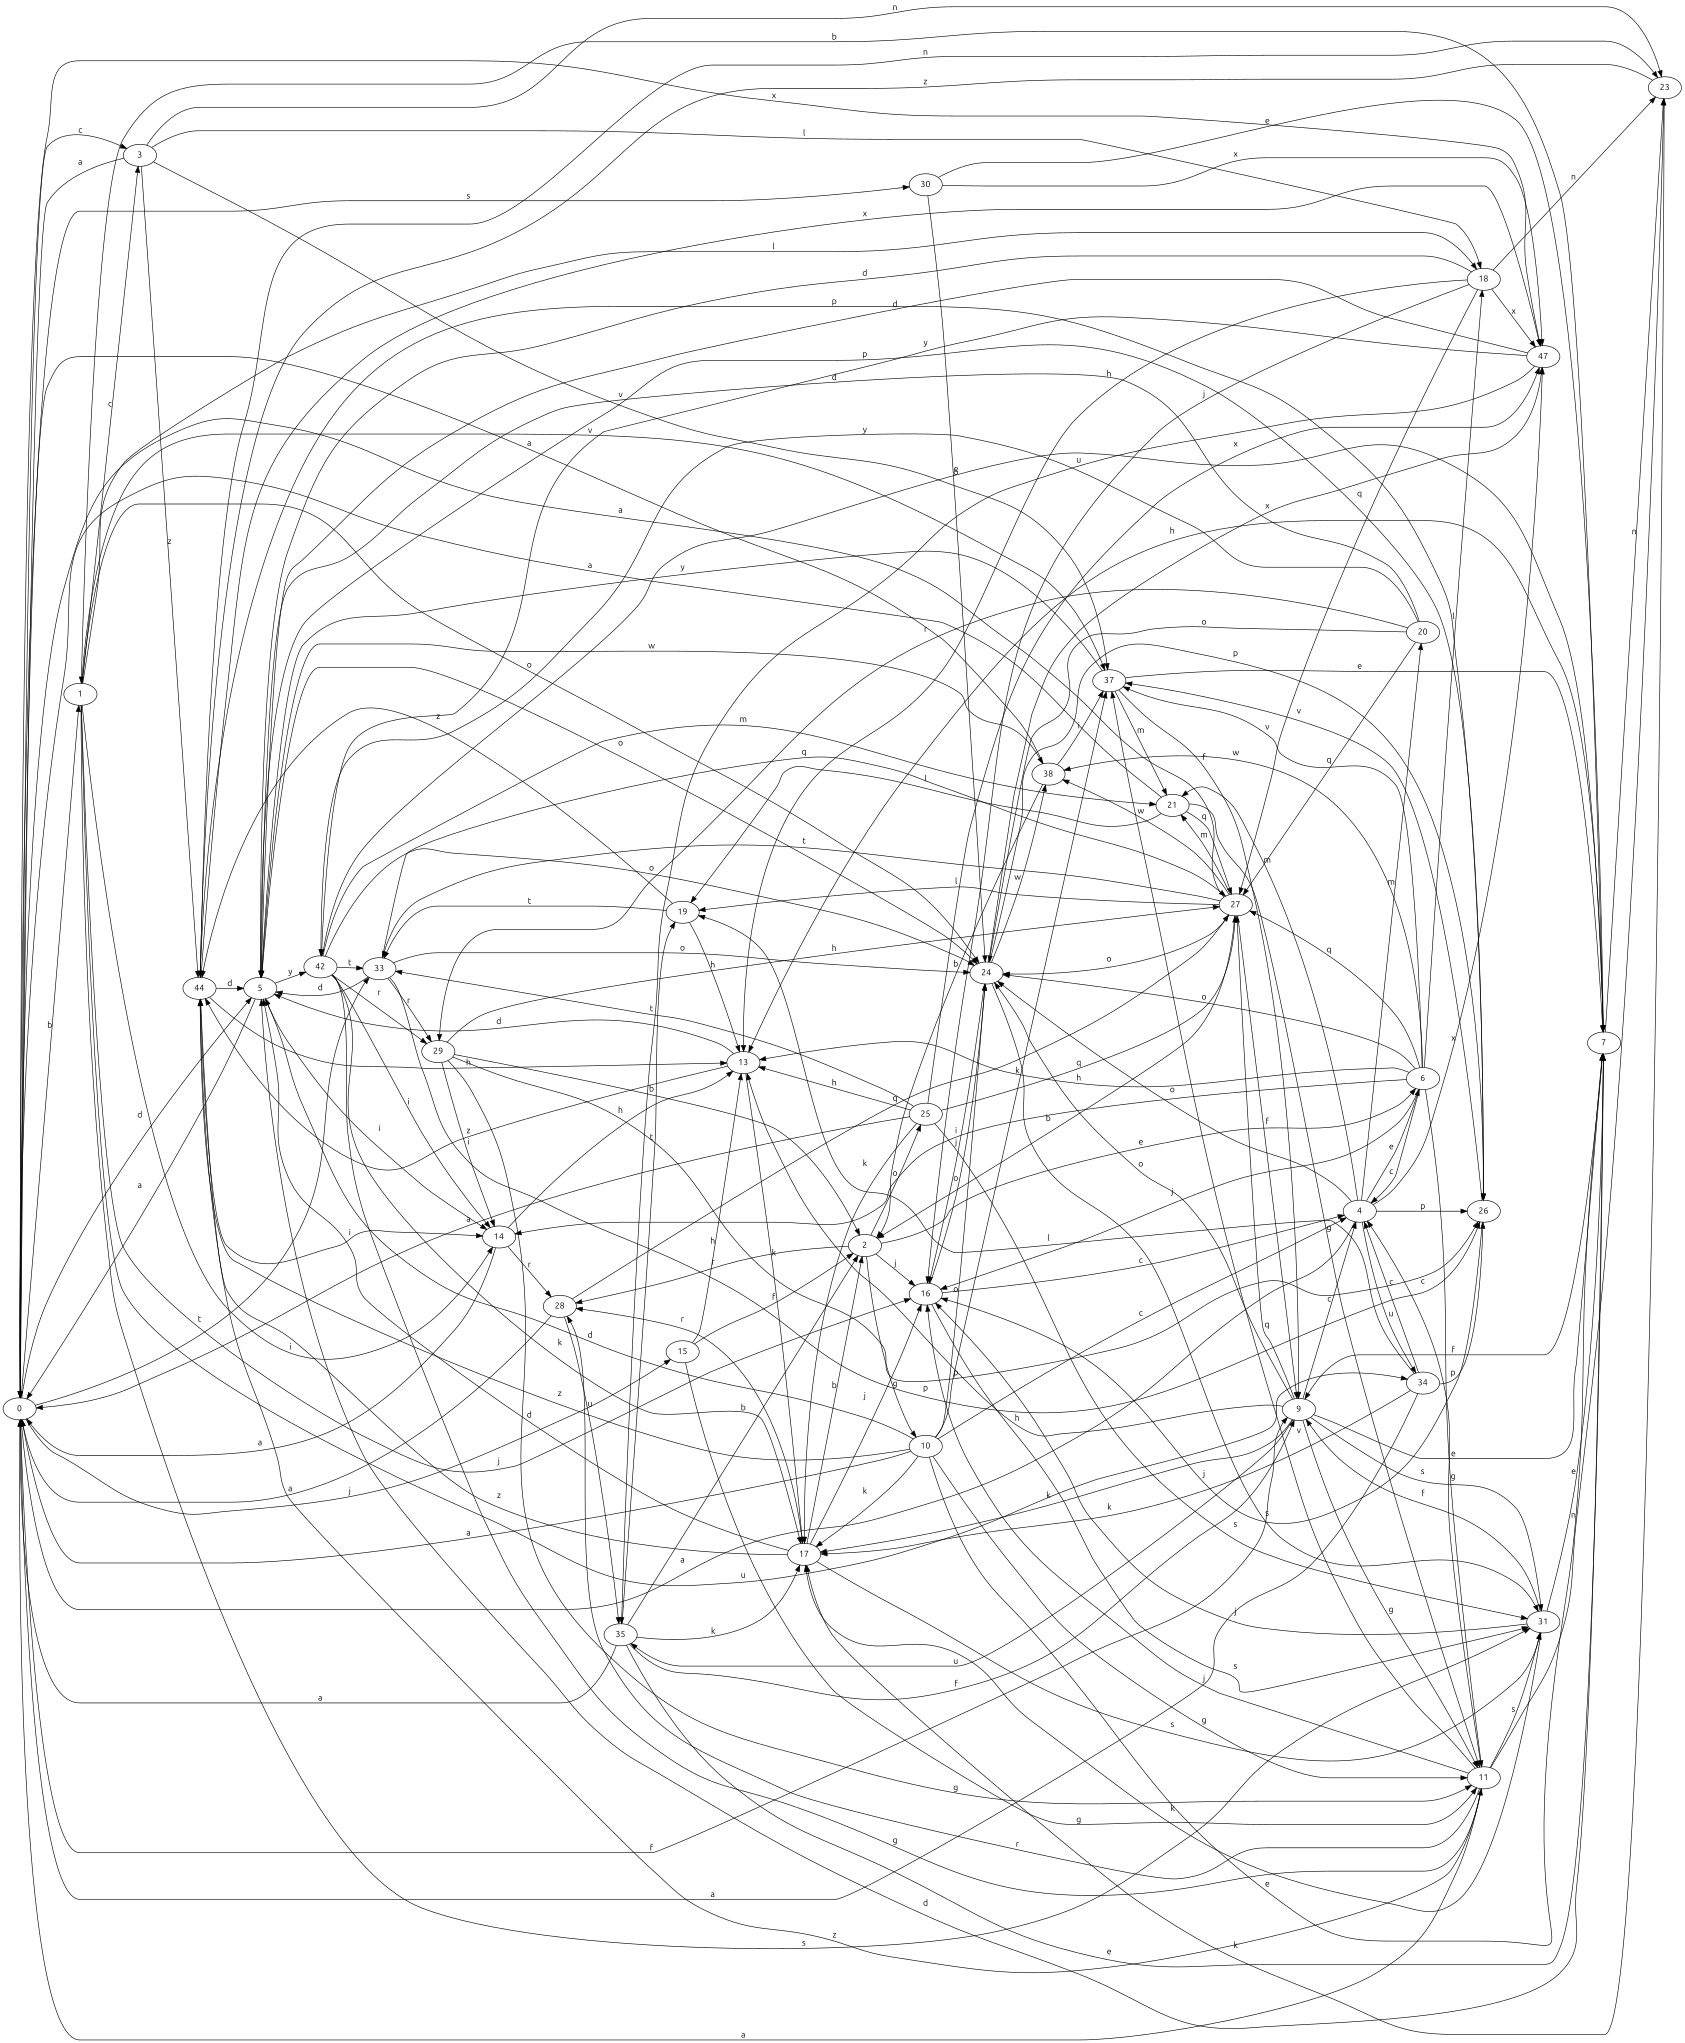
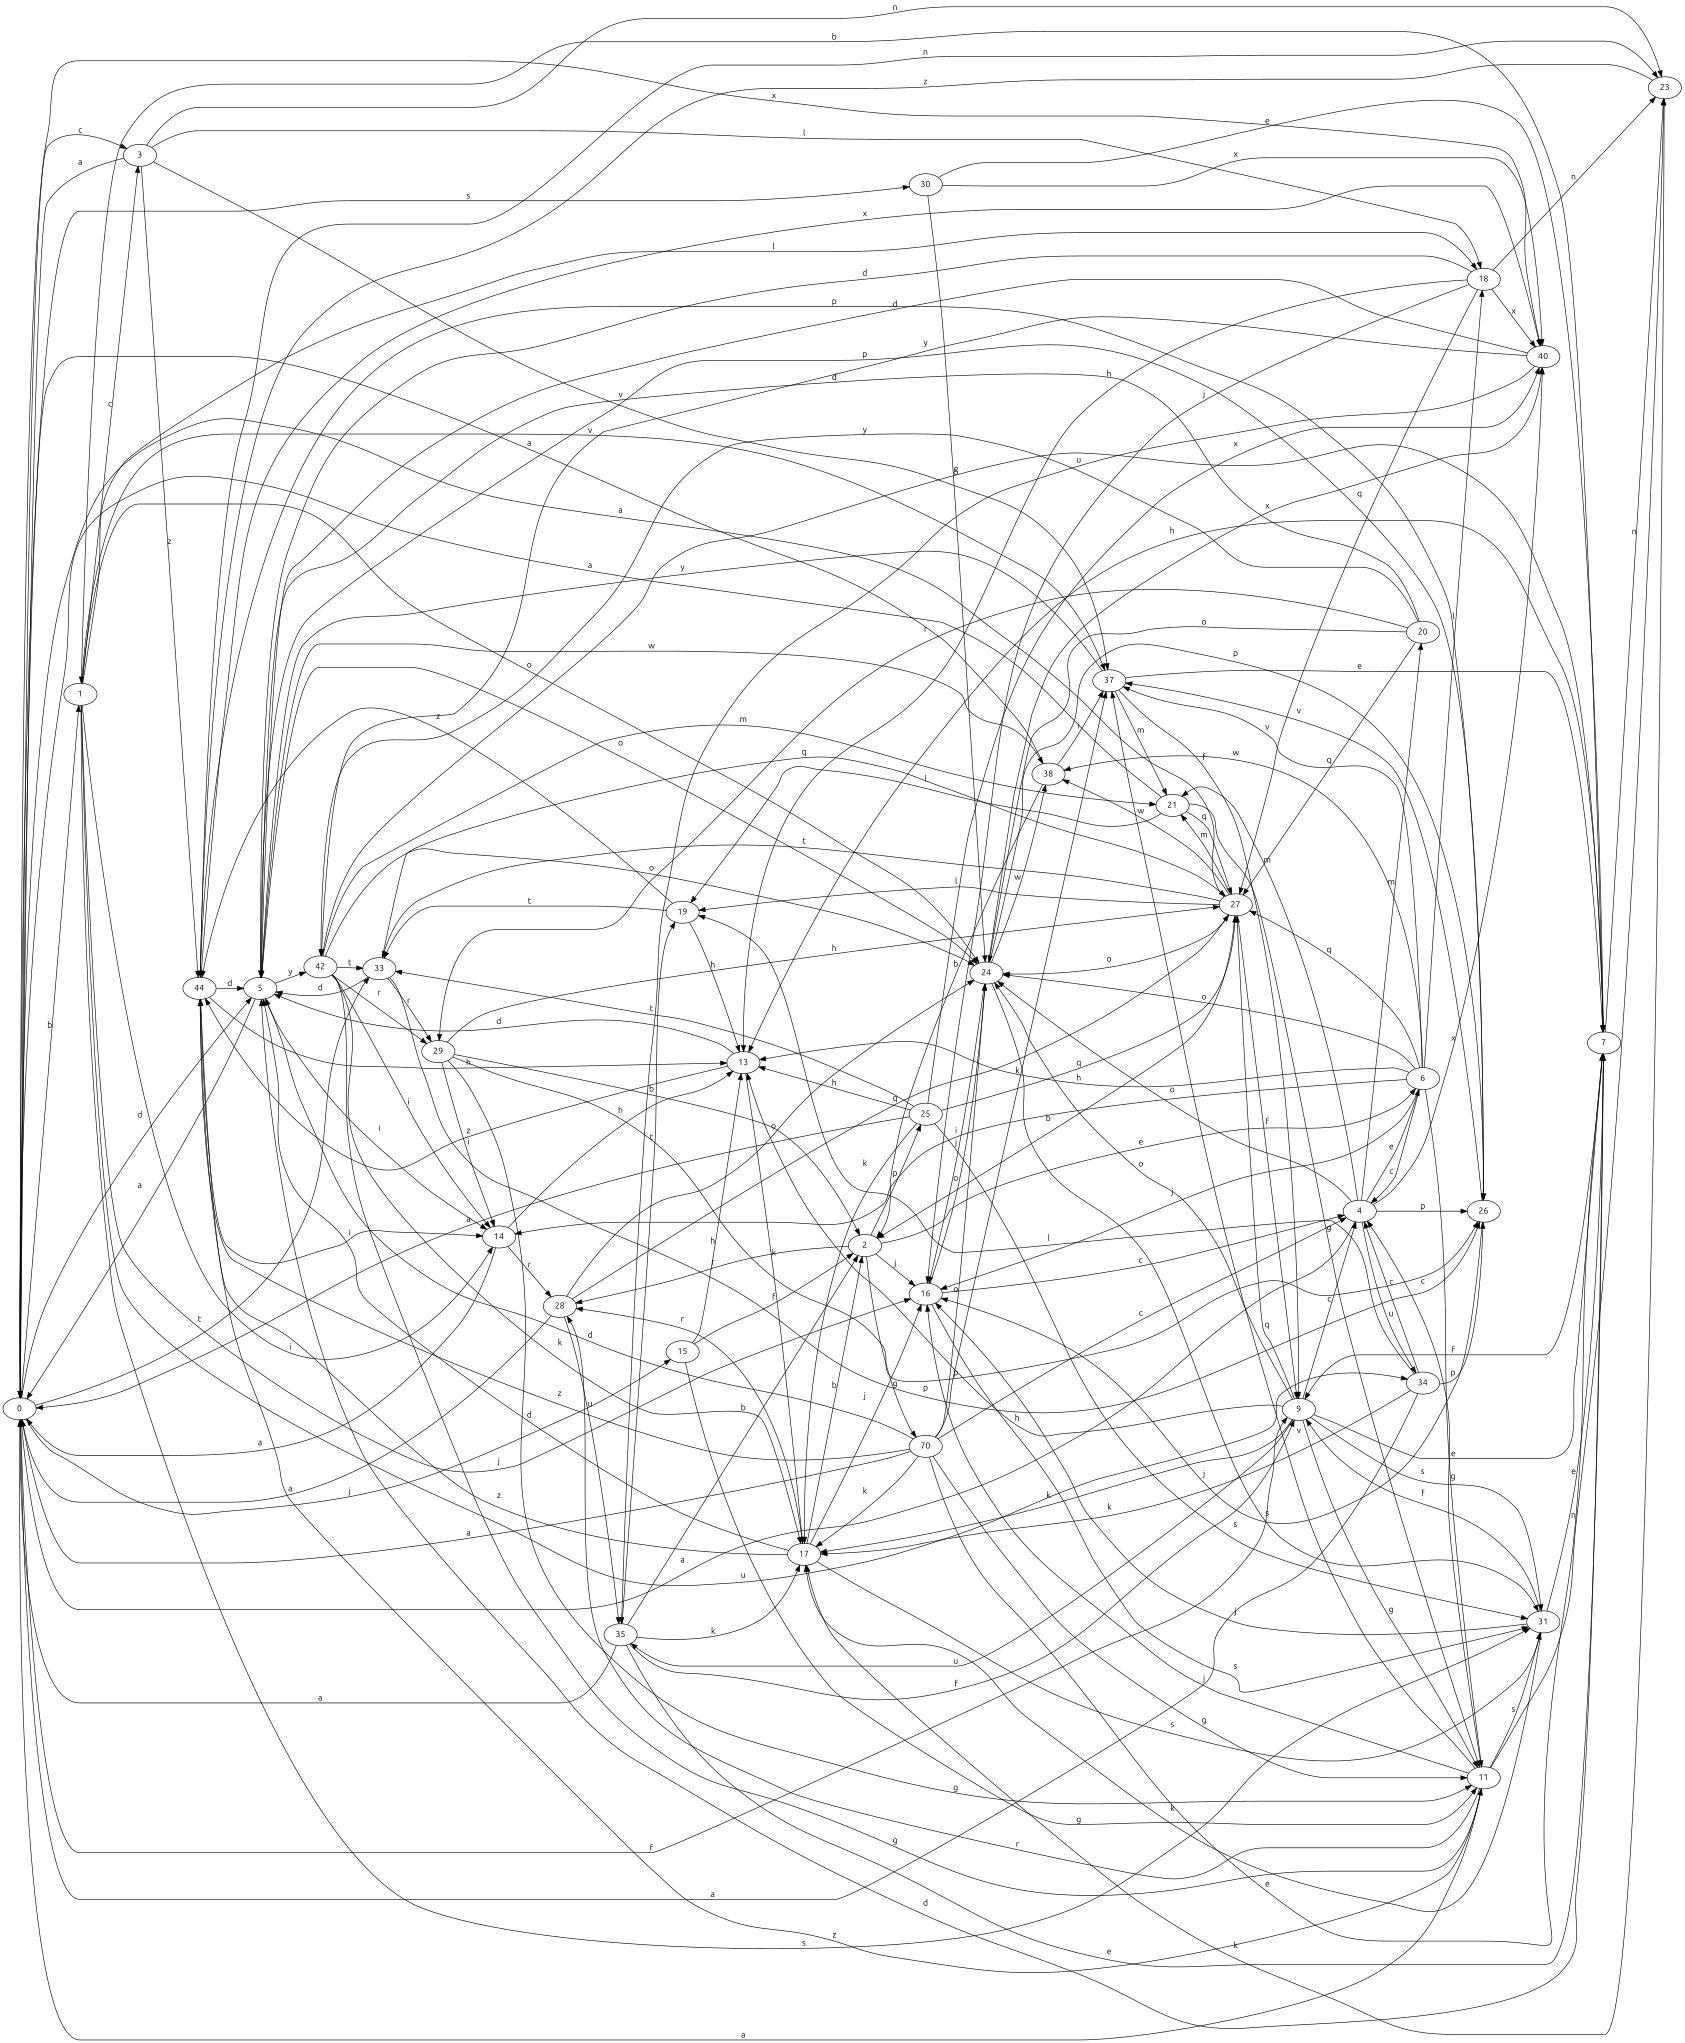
node "47": label "47" -> "40"
edge "33" -> "24": now "28" -> "24"
edge "2" -> "25": label "o" -> "p"
node "10": label "10" -> "70"
